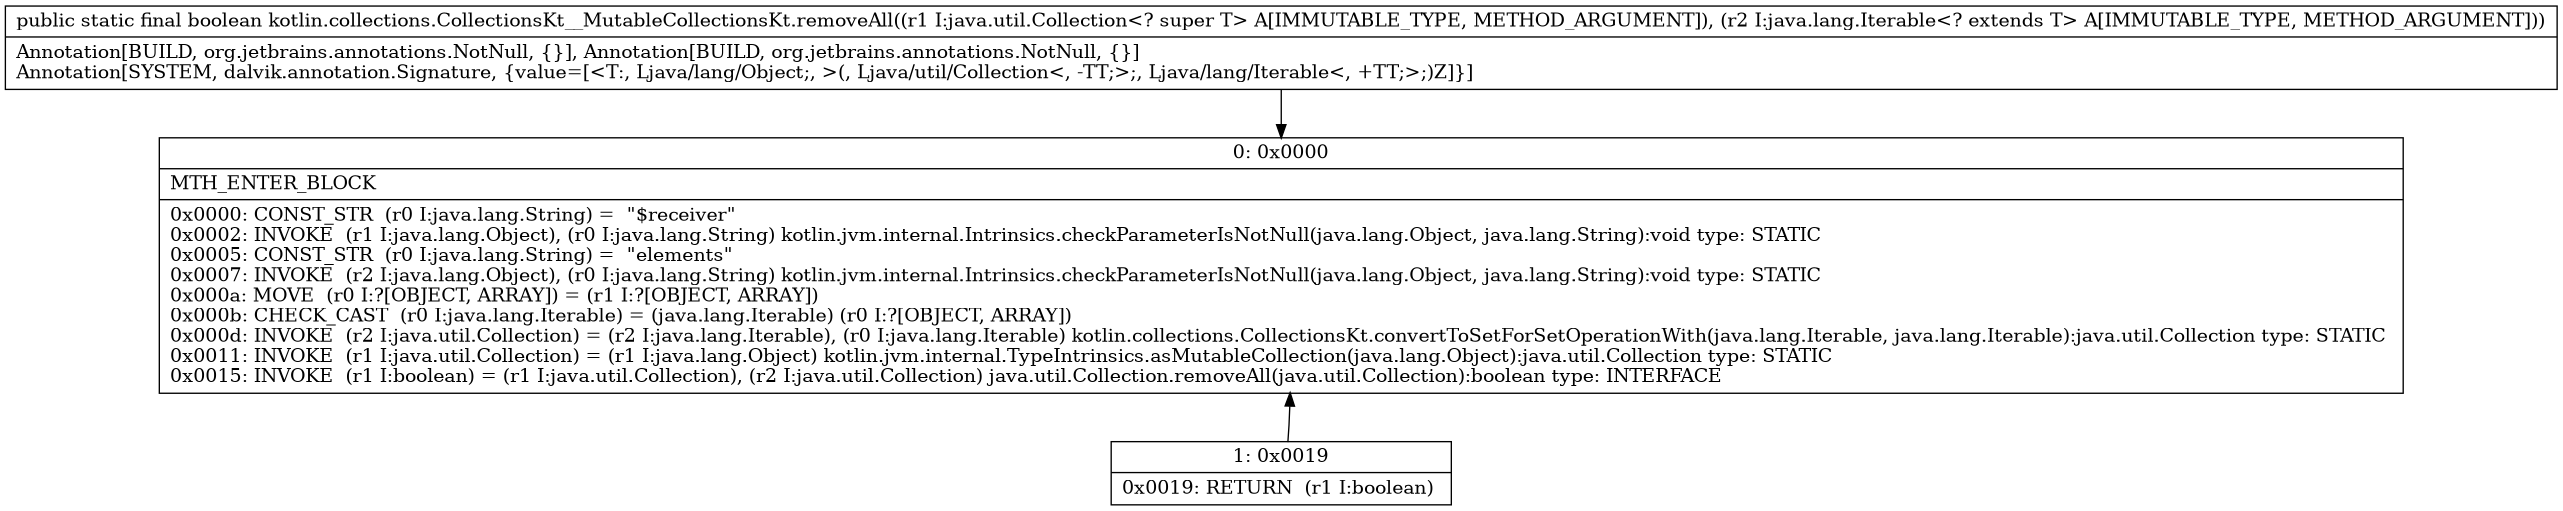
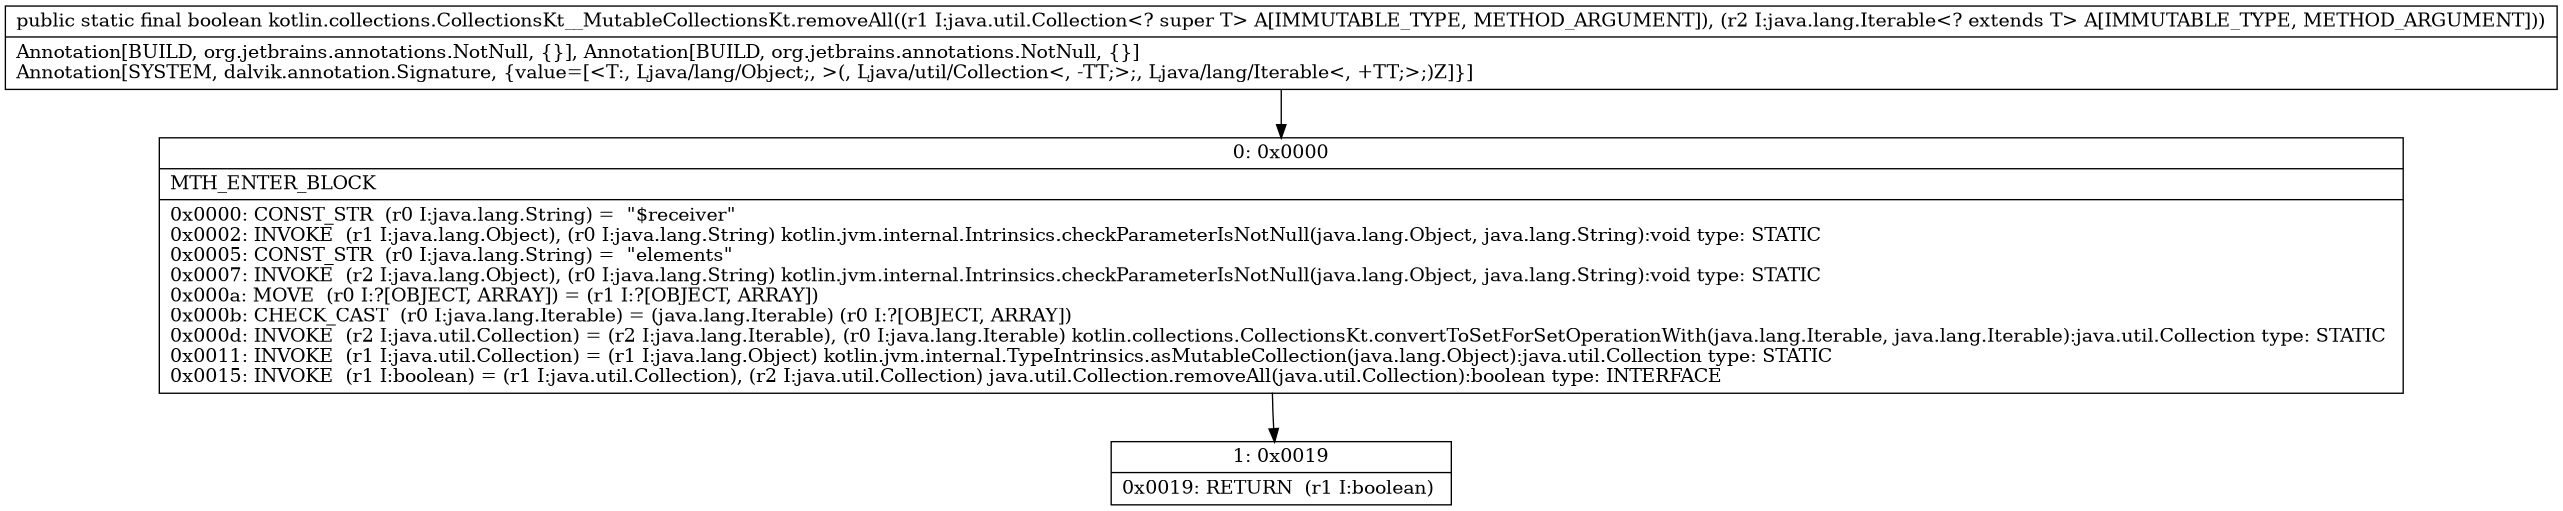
edge "1: 0x0019" -> "0: 0x0000": reversed
